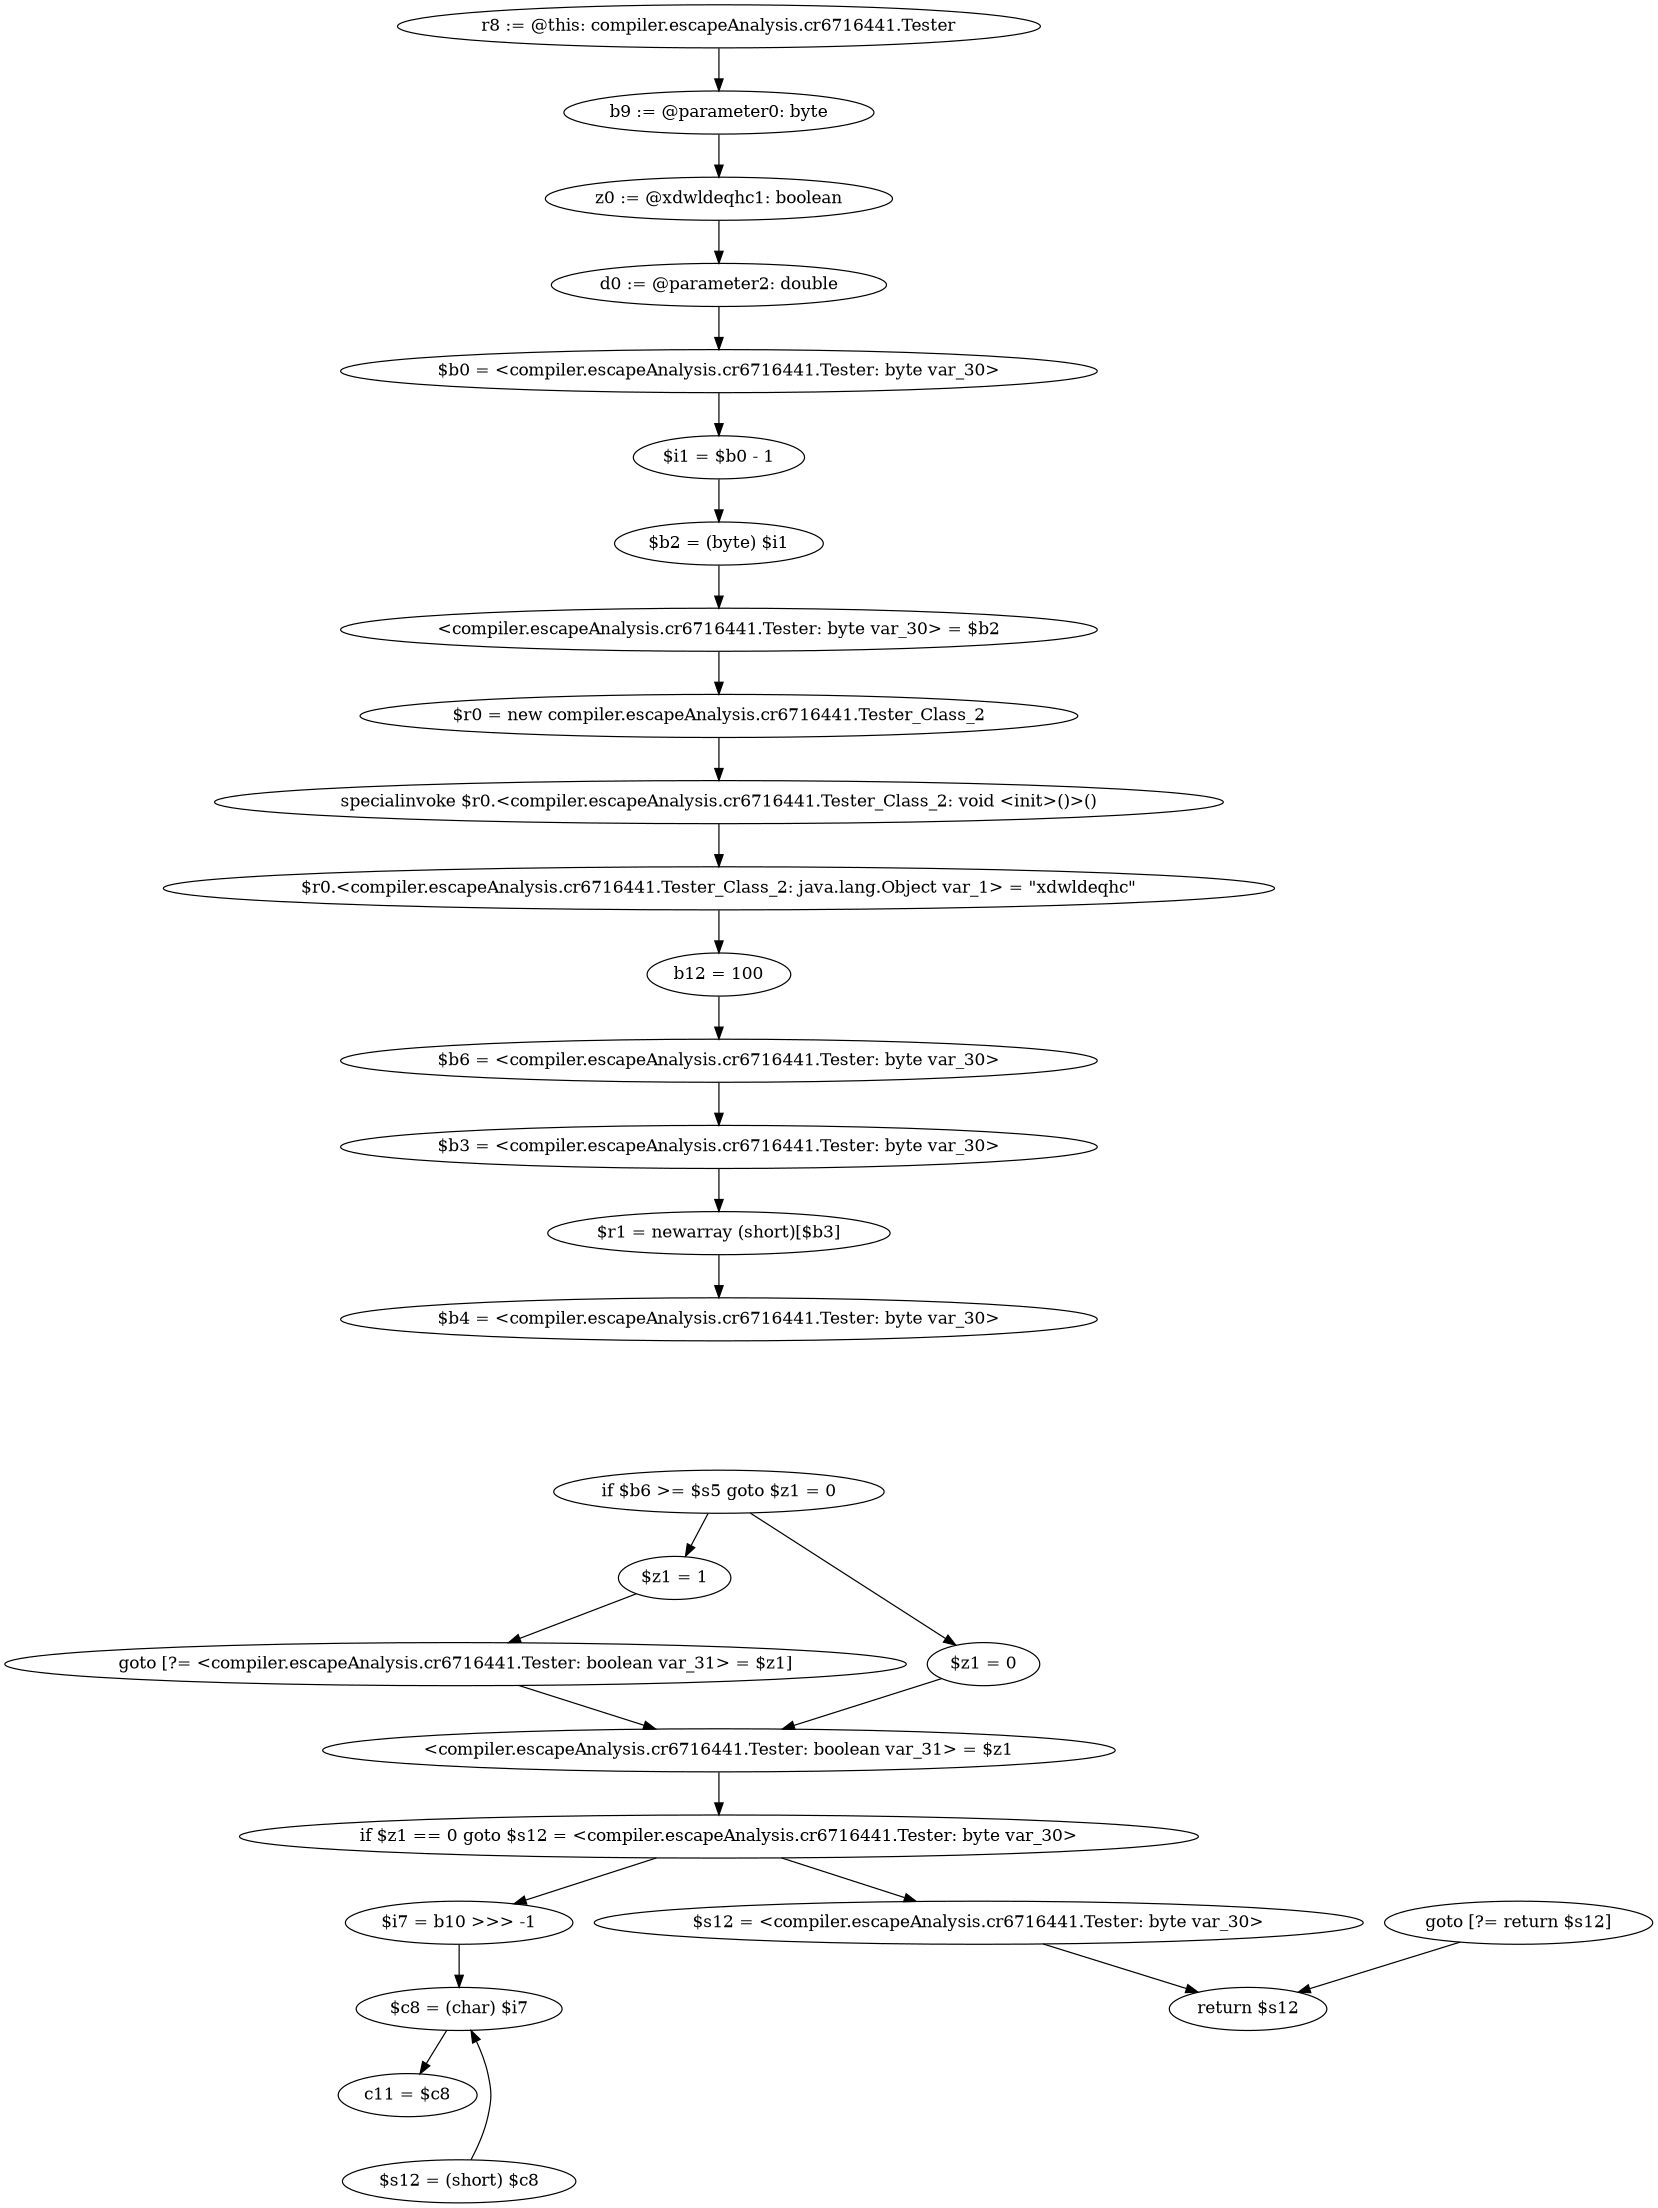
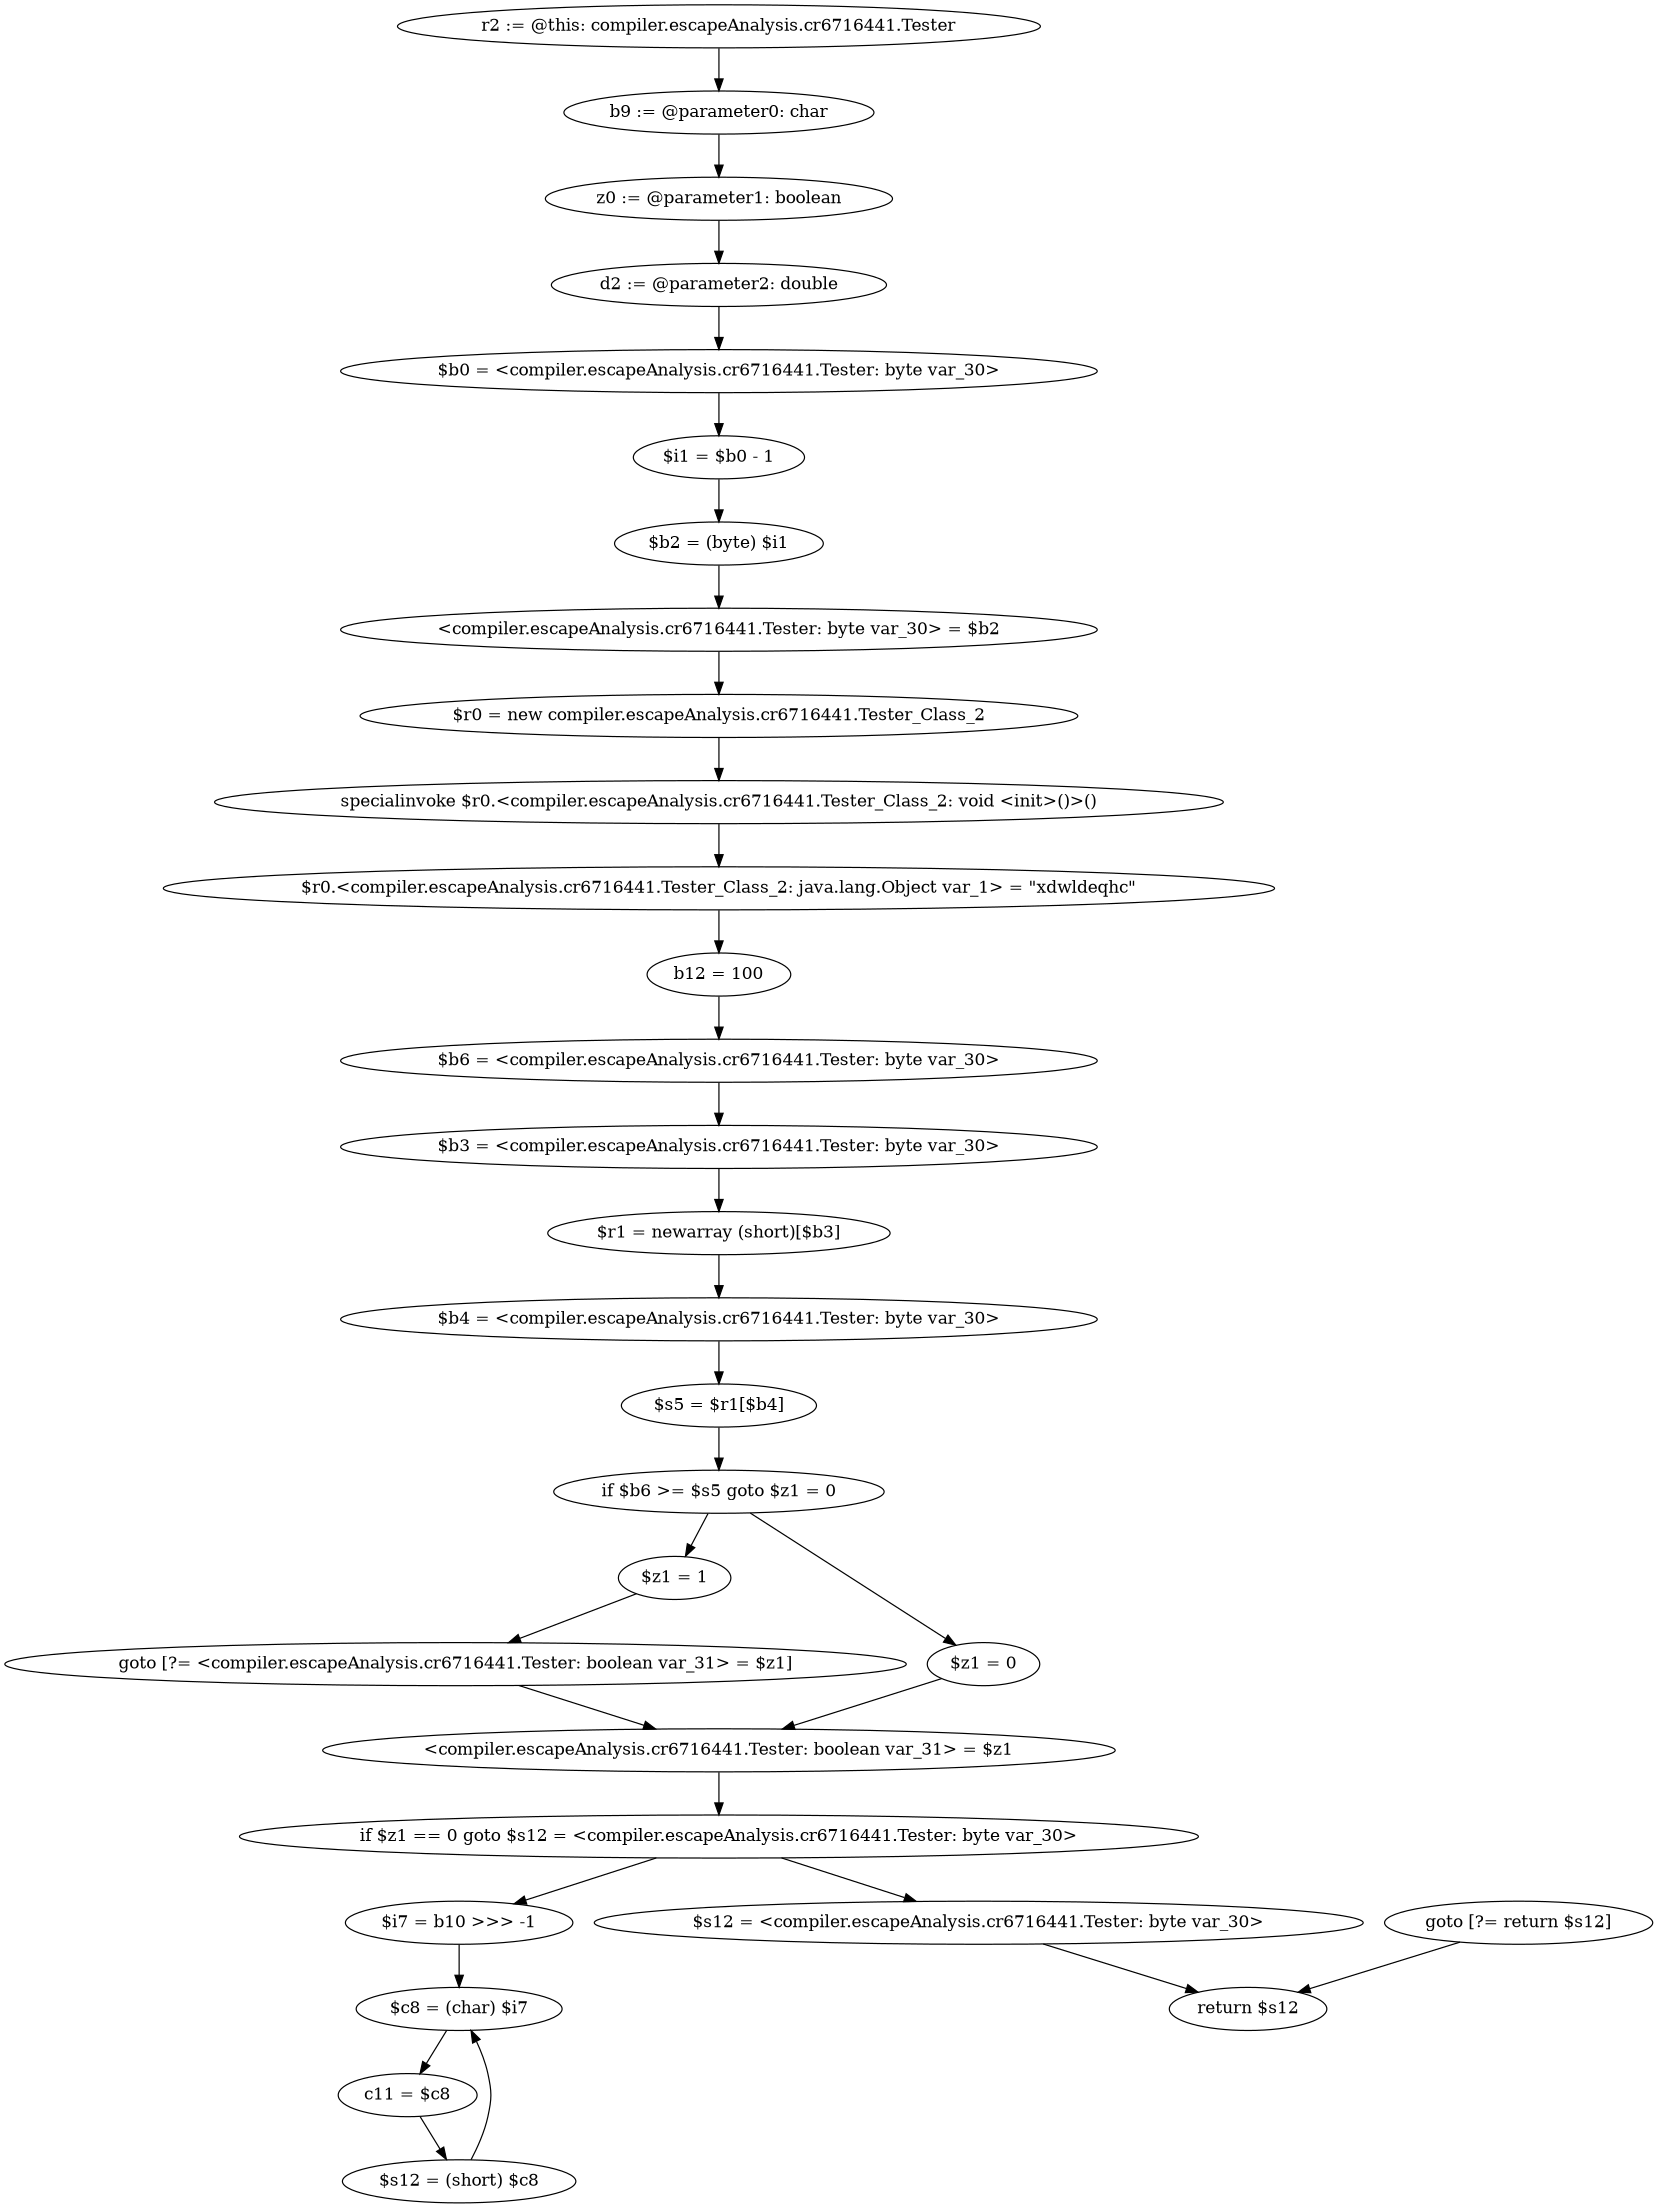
node "r8 := @this: compiler.escapeAnalysis.cr6716441.Tester": label "r8 := @this: compiler.escapeAnalysis.cr6716441.Tester" -> "r2 := @this: compiler.escapeAnalysis.cr6716441.Tester"
node "b9 := @parameter0: byte": label "b9 := @parameter0: byte" -> "b9 := @parameter0: char"
node "z0 := @xdwldeqhc1: boolean": label "z0 := @xdwldeqhc1: boolean" -> "z0 := @parameter1: boolean"
node "d0 := @parameter2: double": label "d0 := @parameter2: double" -> "d2 := @parameter2: double"
node "$s5 = $r1[$b4]": added
edge "c11 = $c8" -> "$s12 = (short) $c8": added
